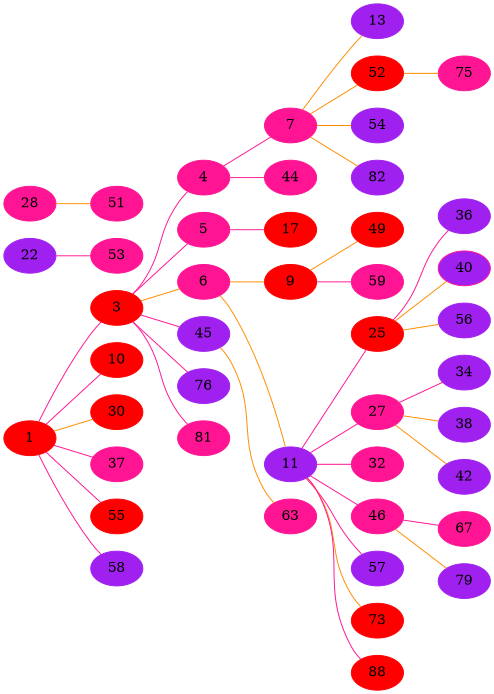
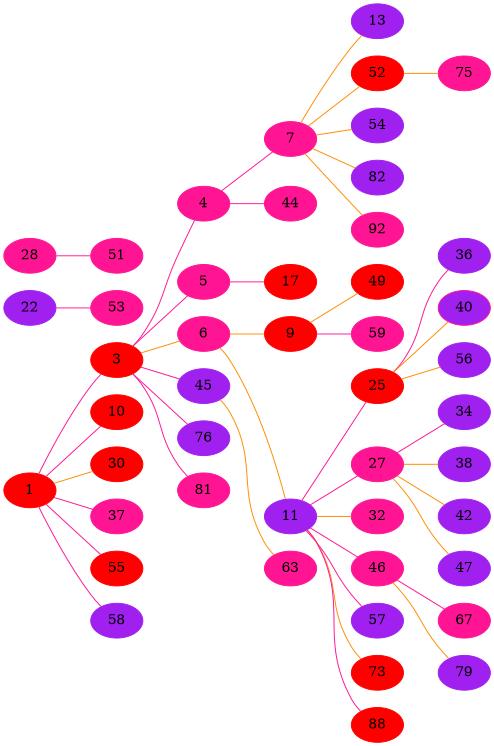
edge "28" -- "51": color darkorange -> deeppink
node "92": added
edge "11" -- "32": color deeppink -> darkorange
node "47": added
